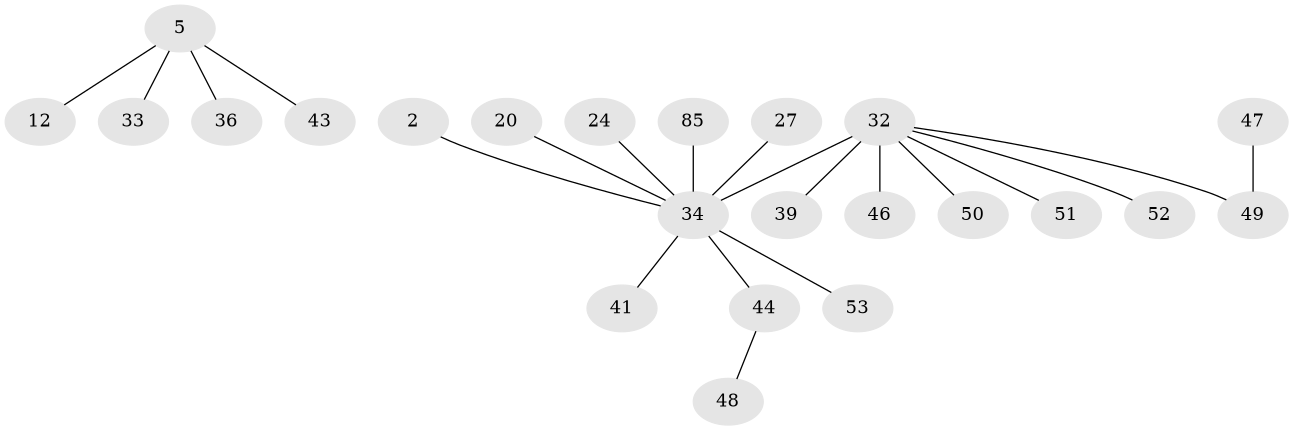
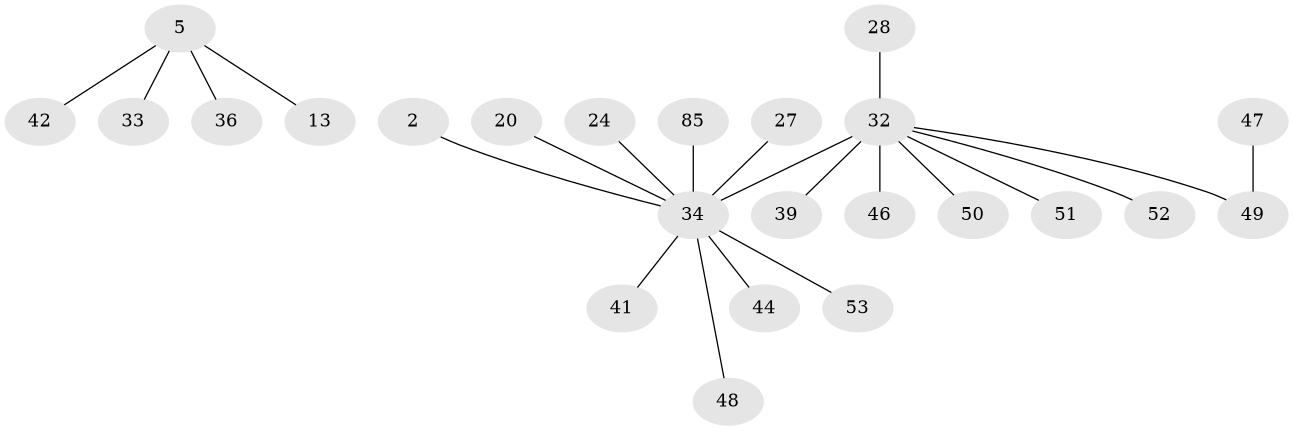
node "28": added
node "12": label "12" -> "42"
node "43": label "43" -> "13"
edge "44" -- "48": now "34" -- "48"
